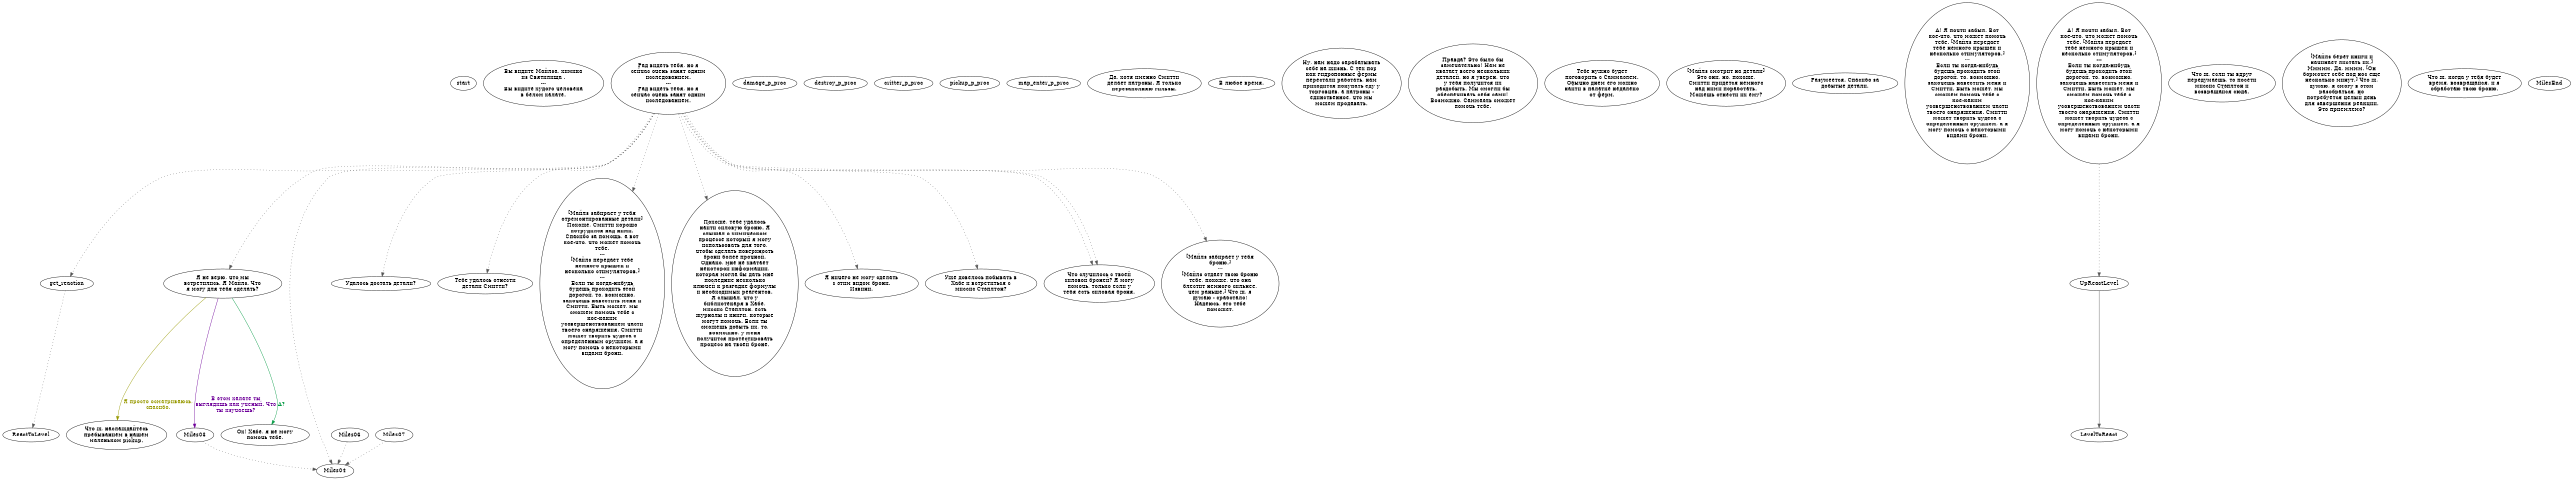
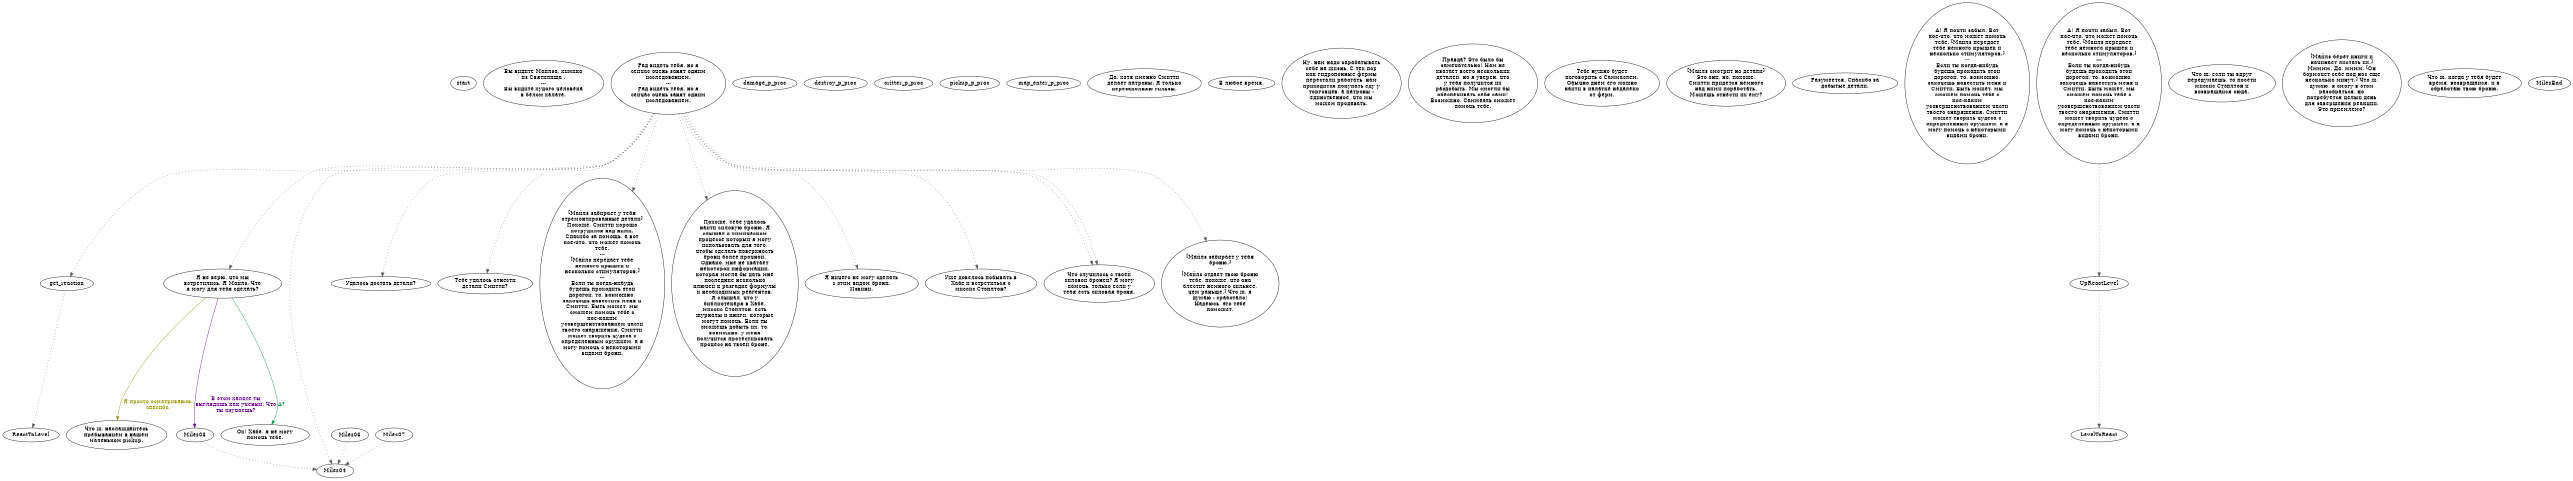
edge "UpReactLevel" -> "LevelToReact": style solid -> dotted
